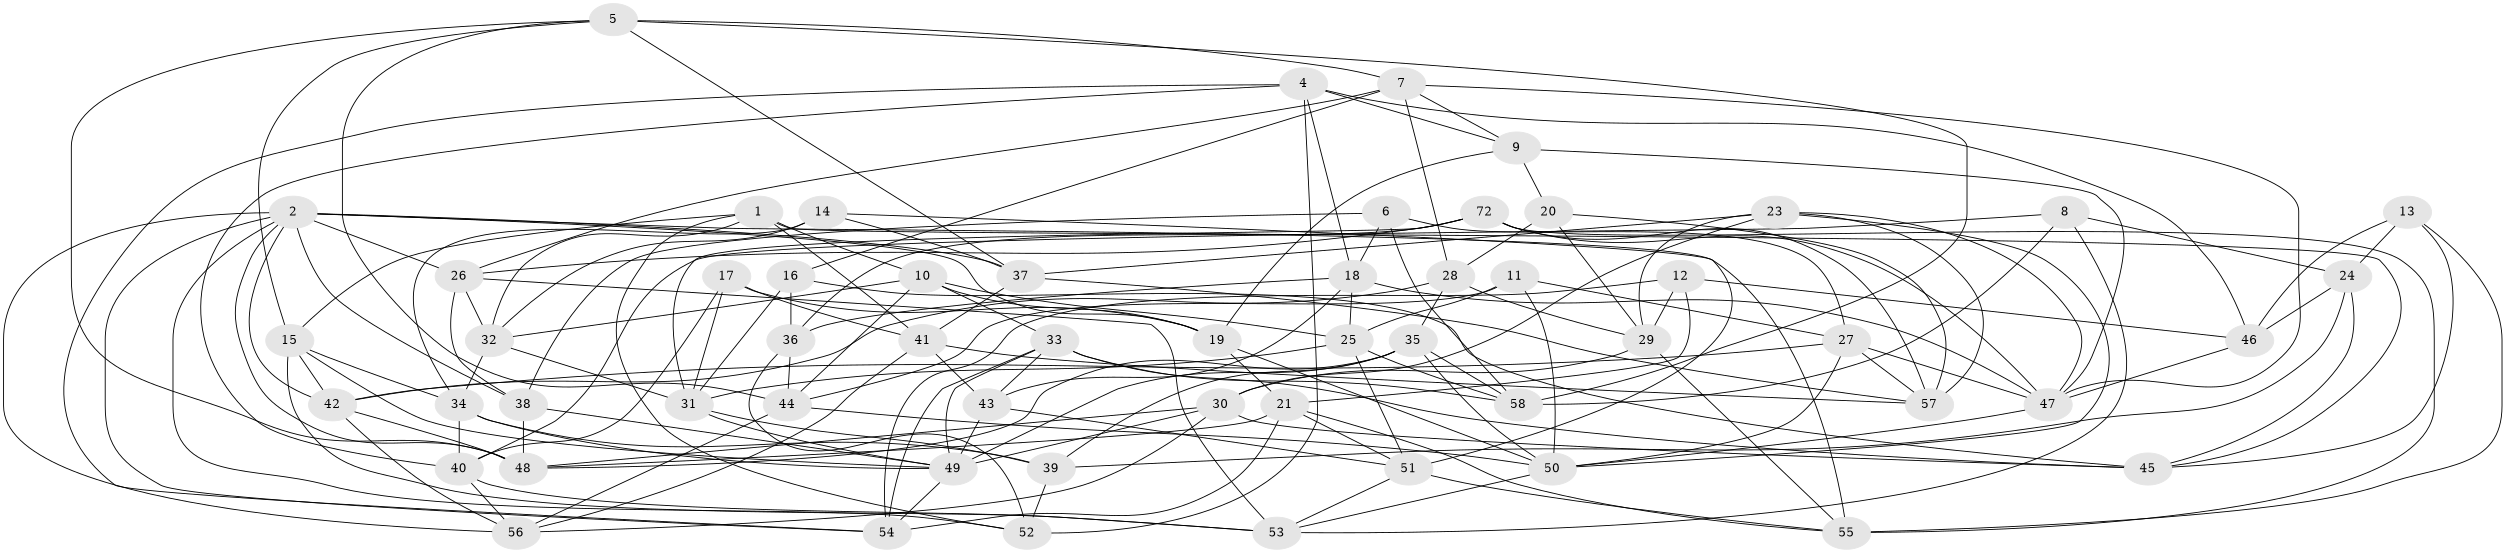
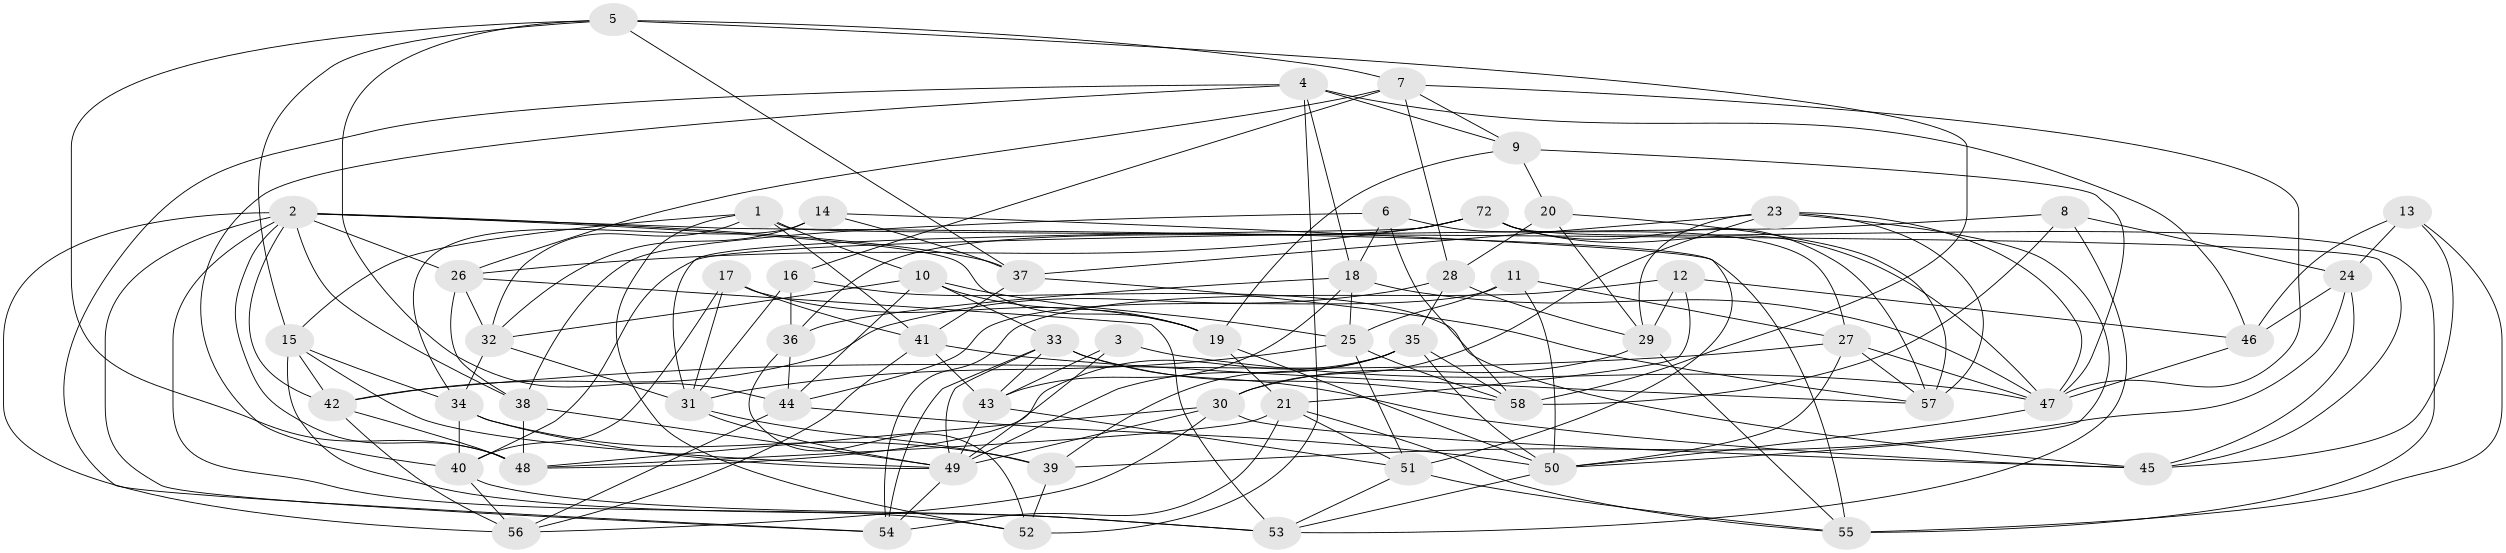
node "3": added
